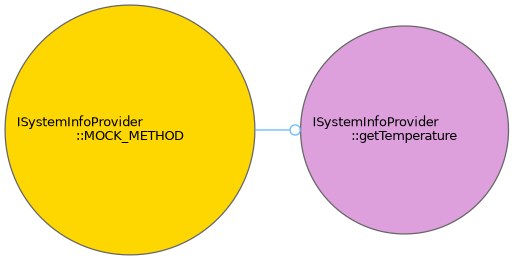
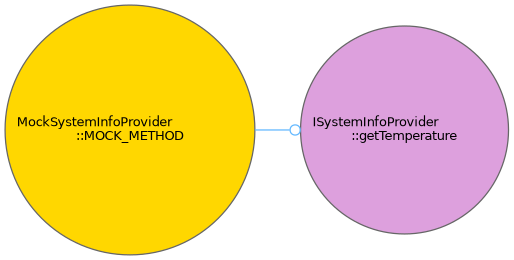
node "ISystemInfoProvider ::MOCK_METHOD": label "ISystemInfoProvider ::MOCK_METHOD" -> "MockSystemInfoProvider ::MOCK_METHOD"
